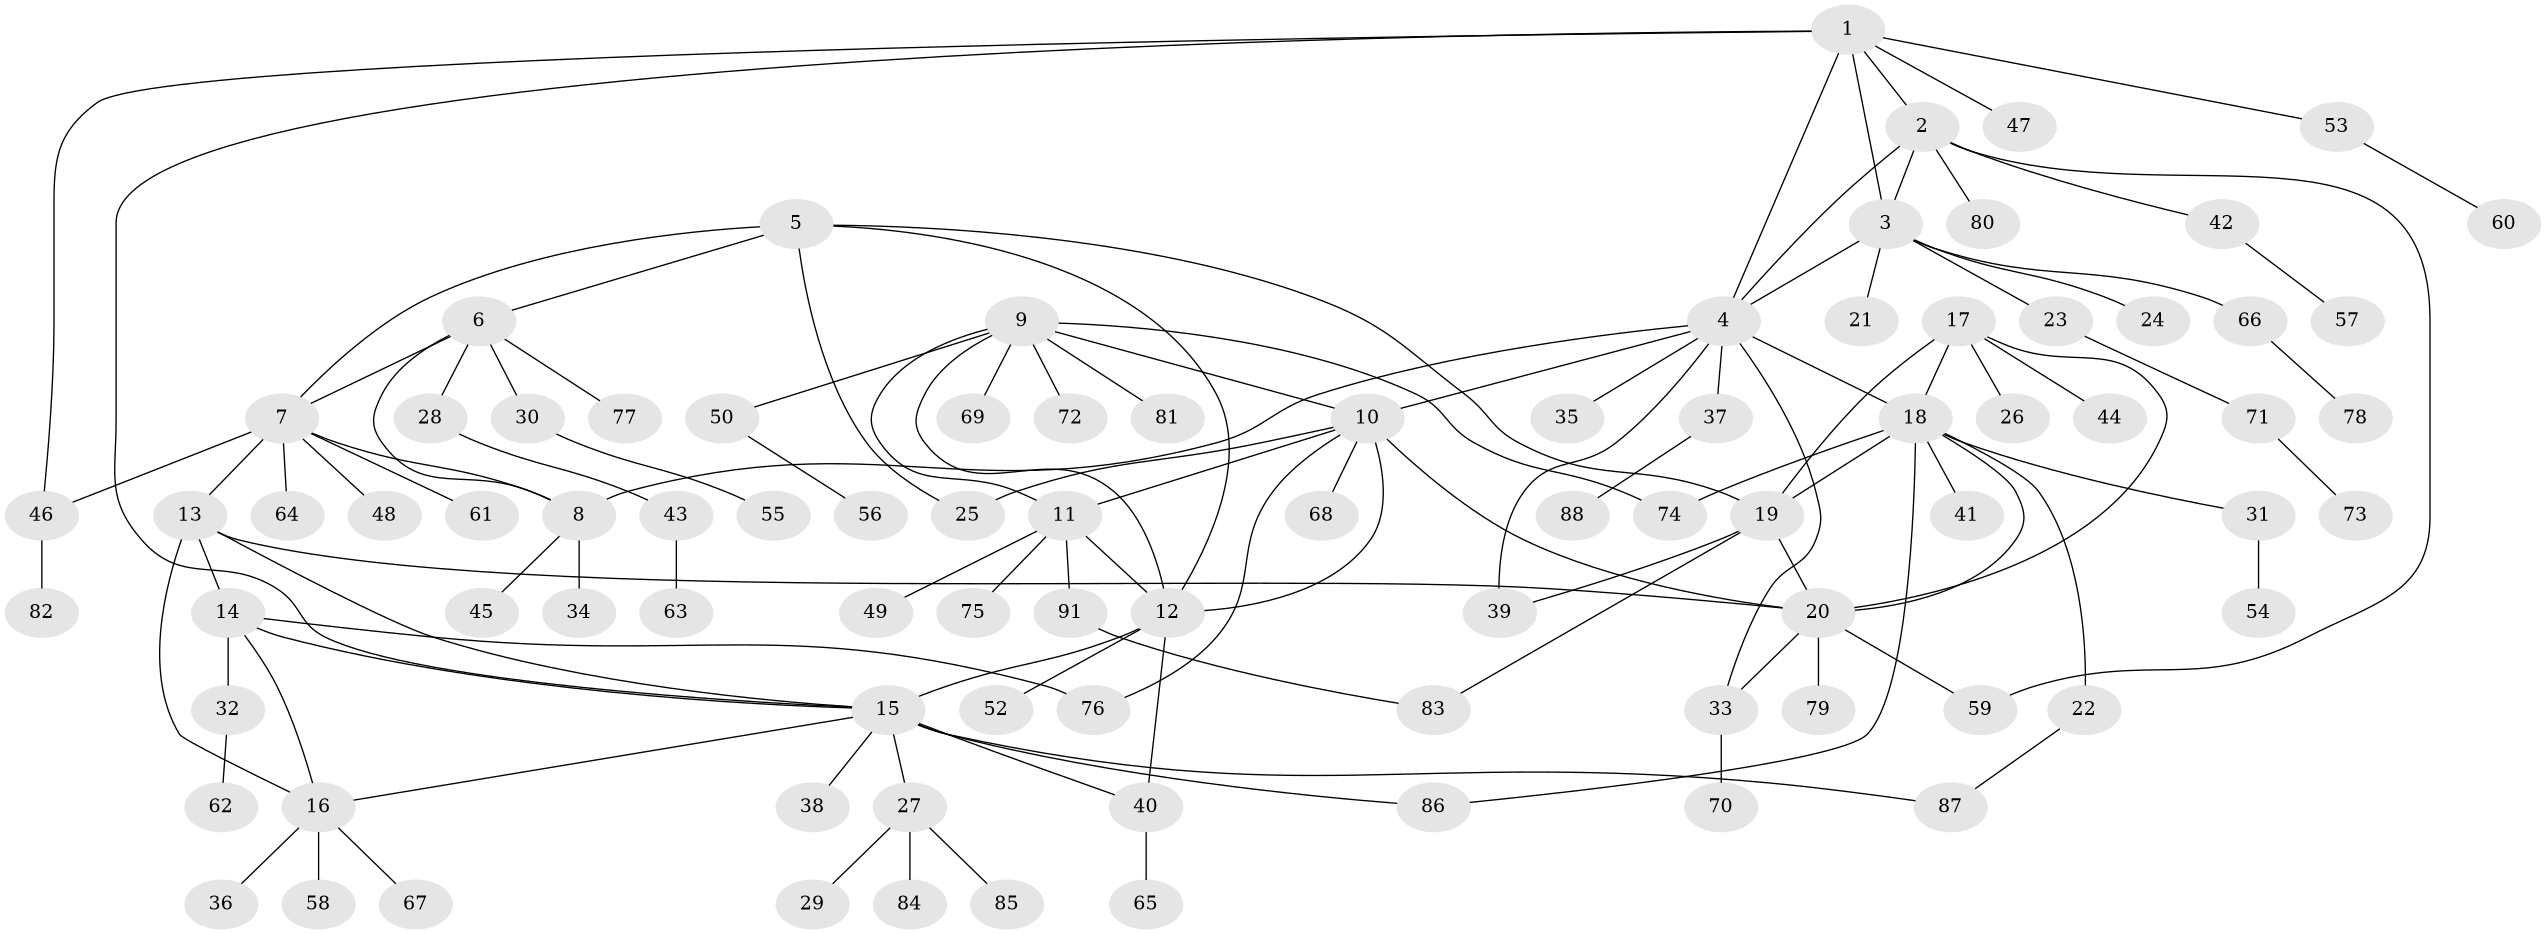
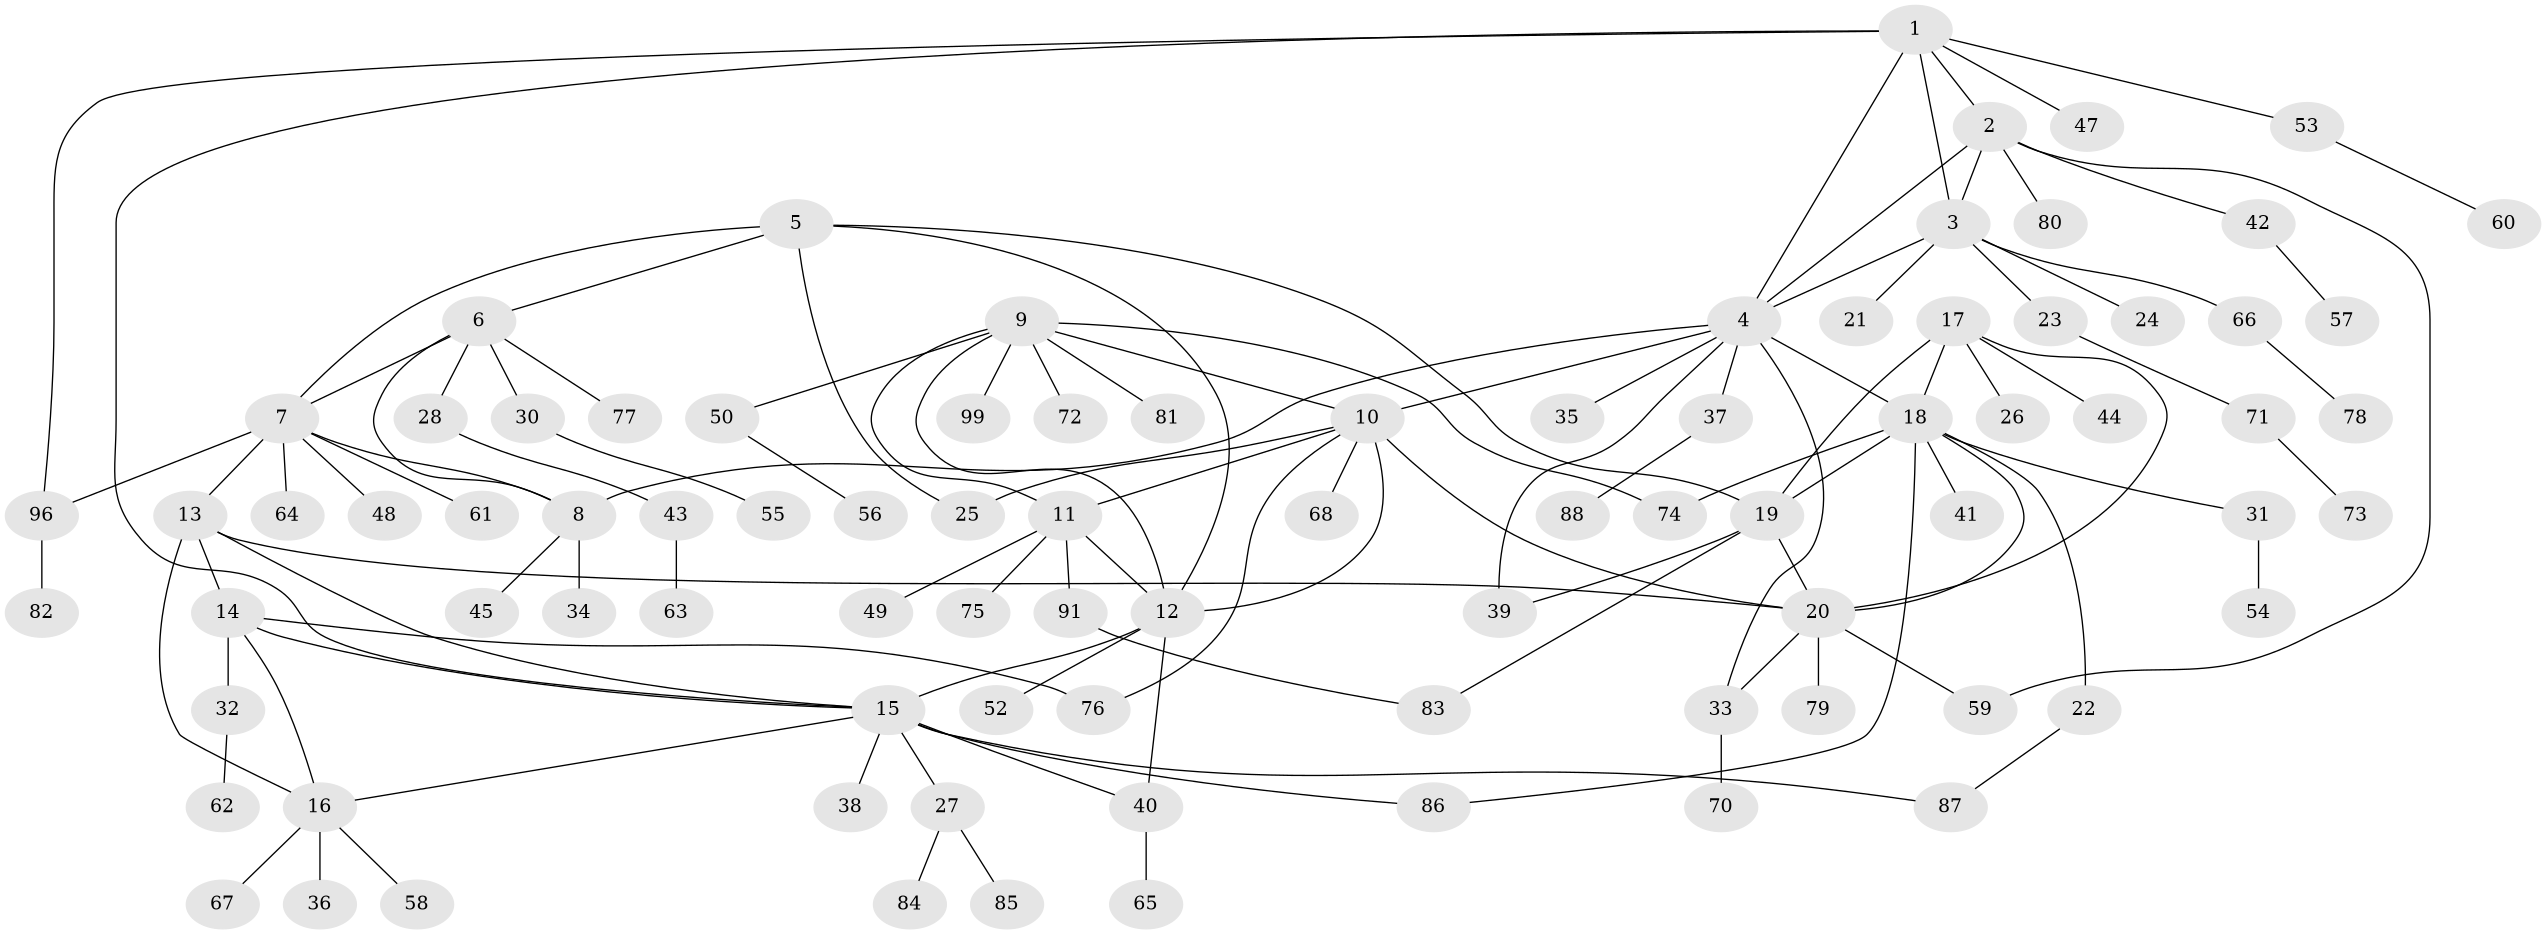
node "69": label "69" -> "99"
node "46": label "46" -> "96"
node "29": removed
